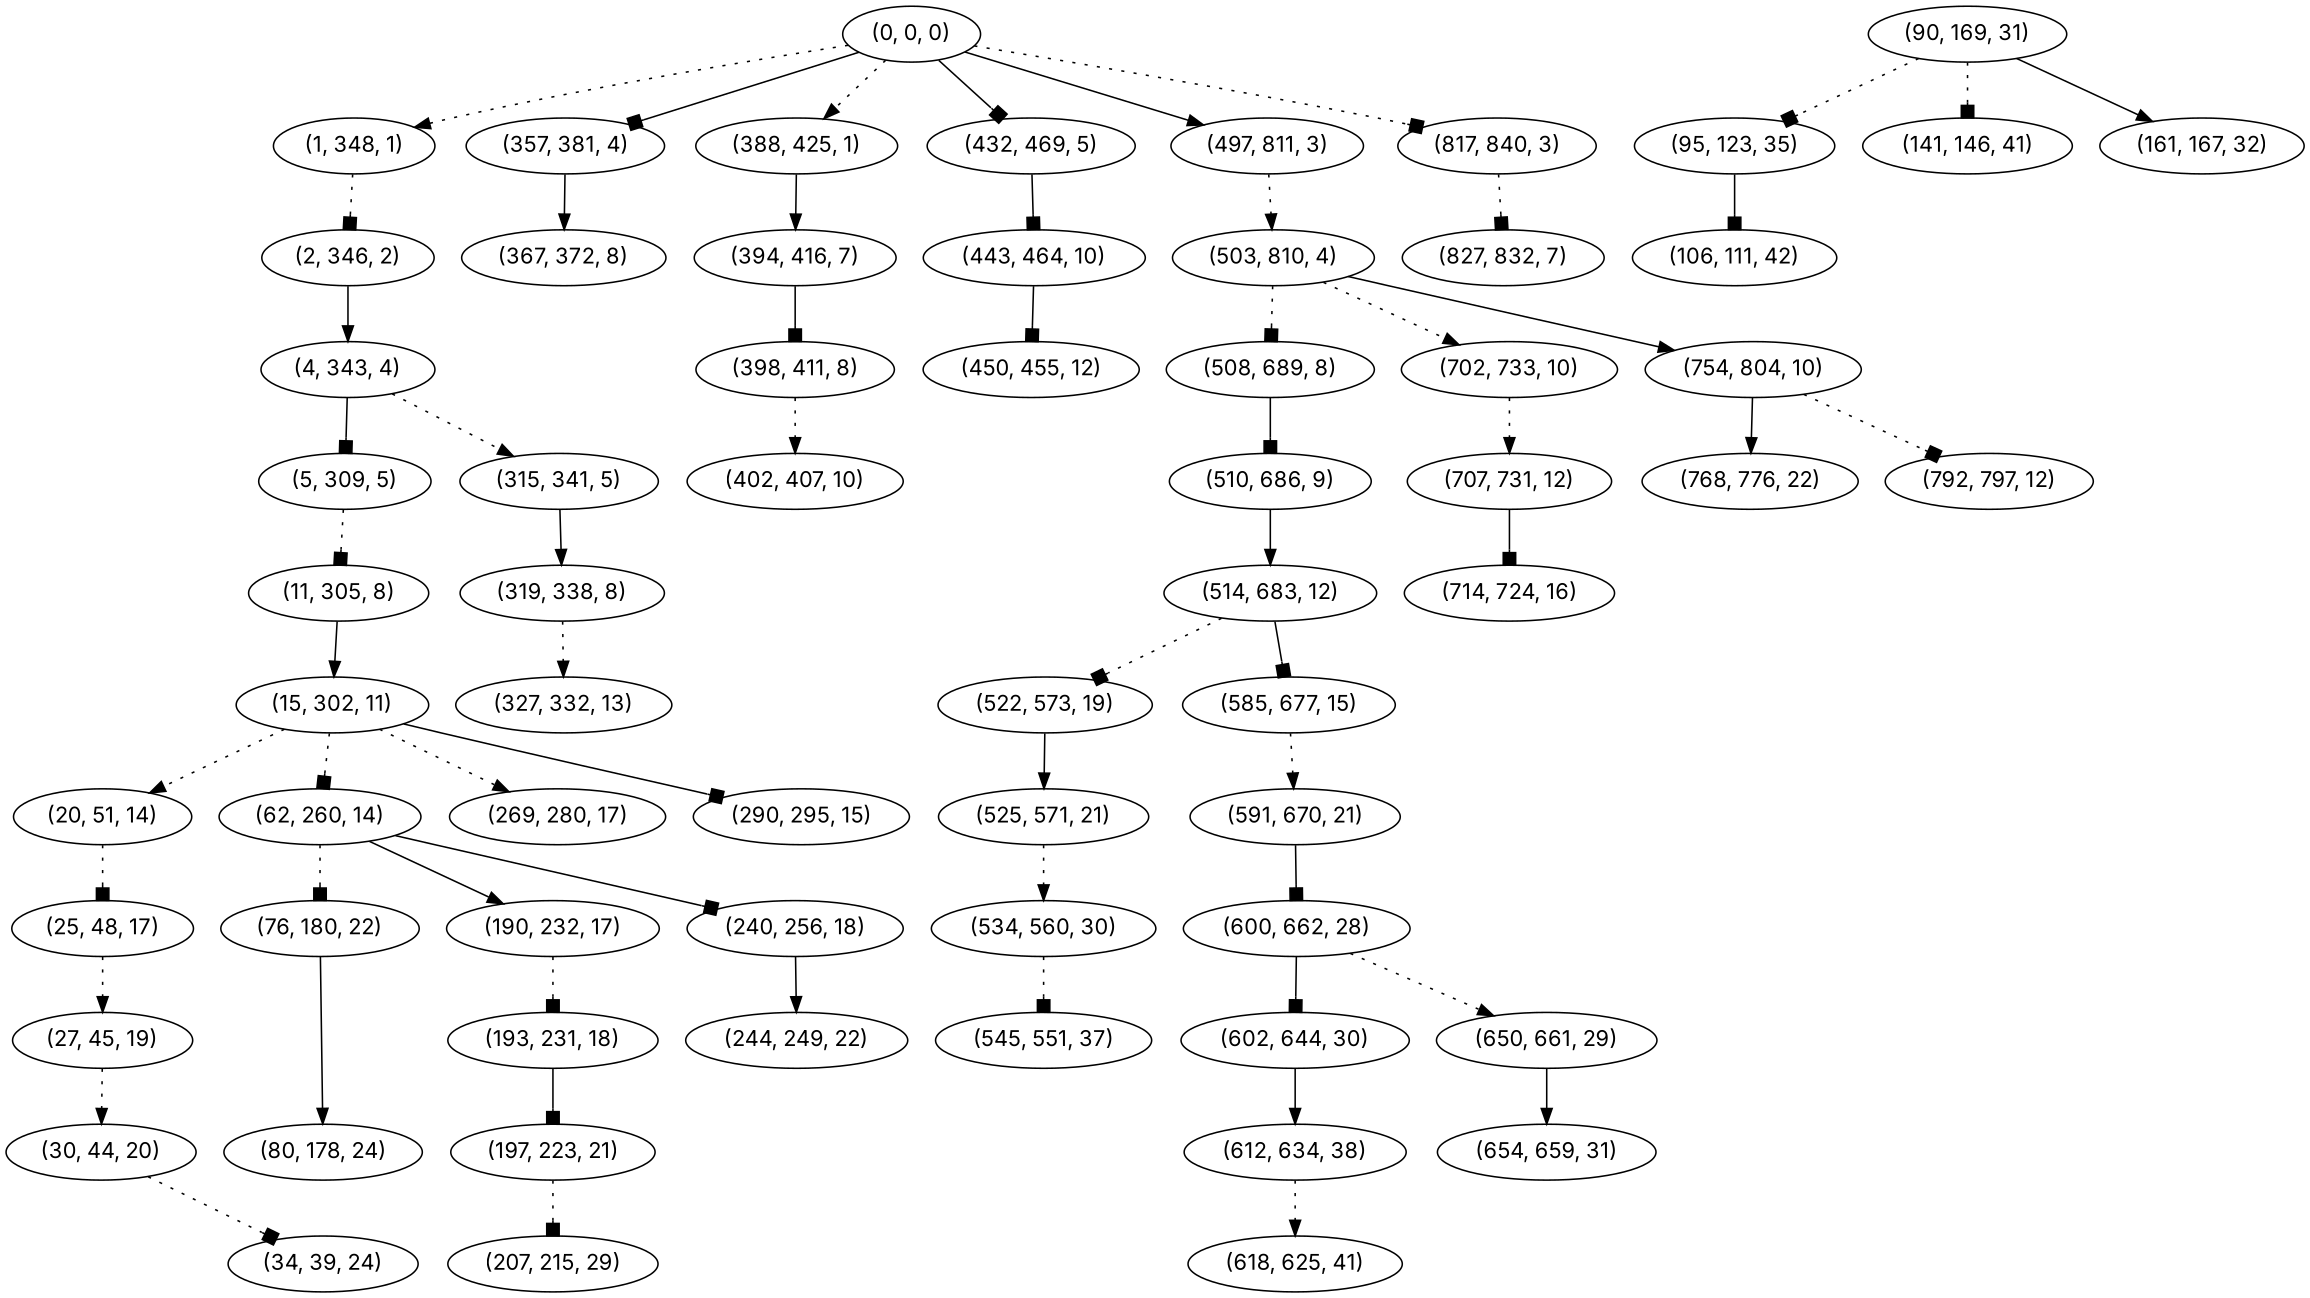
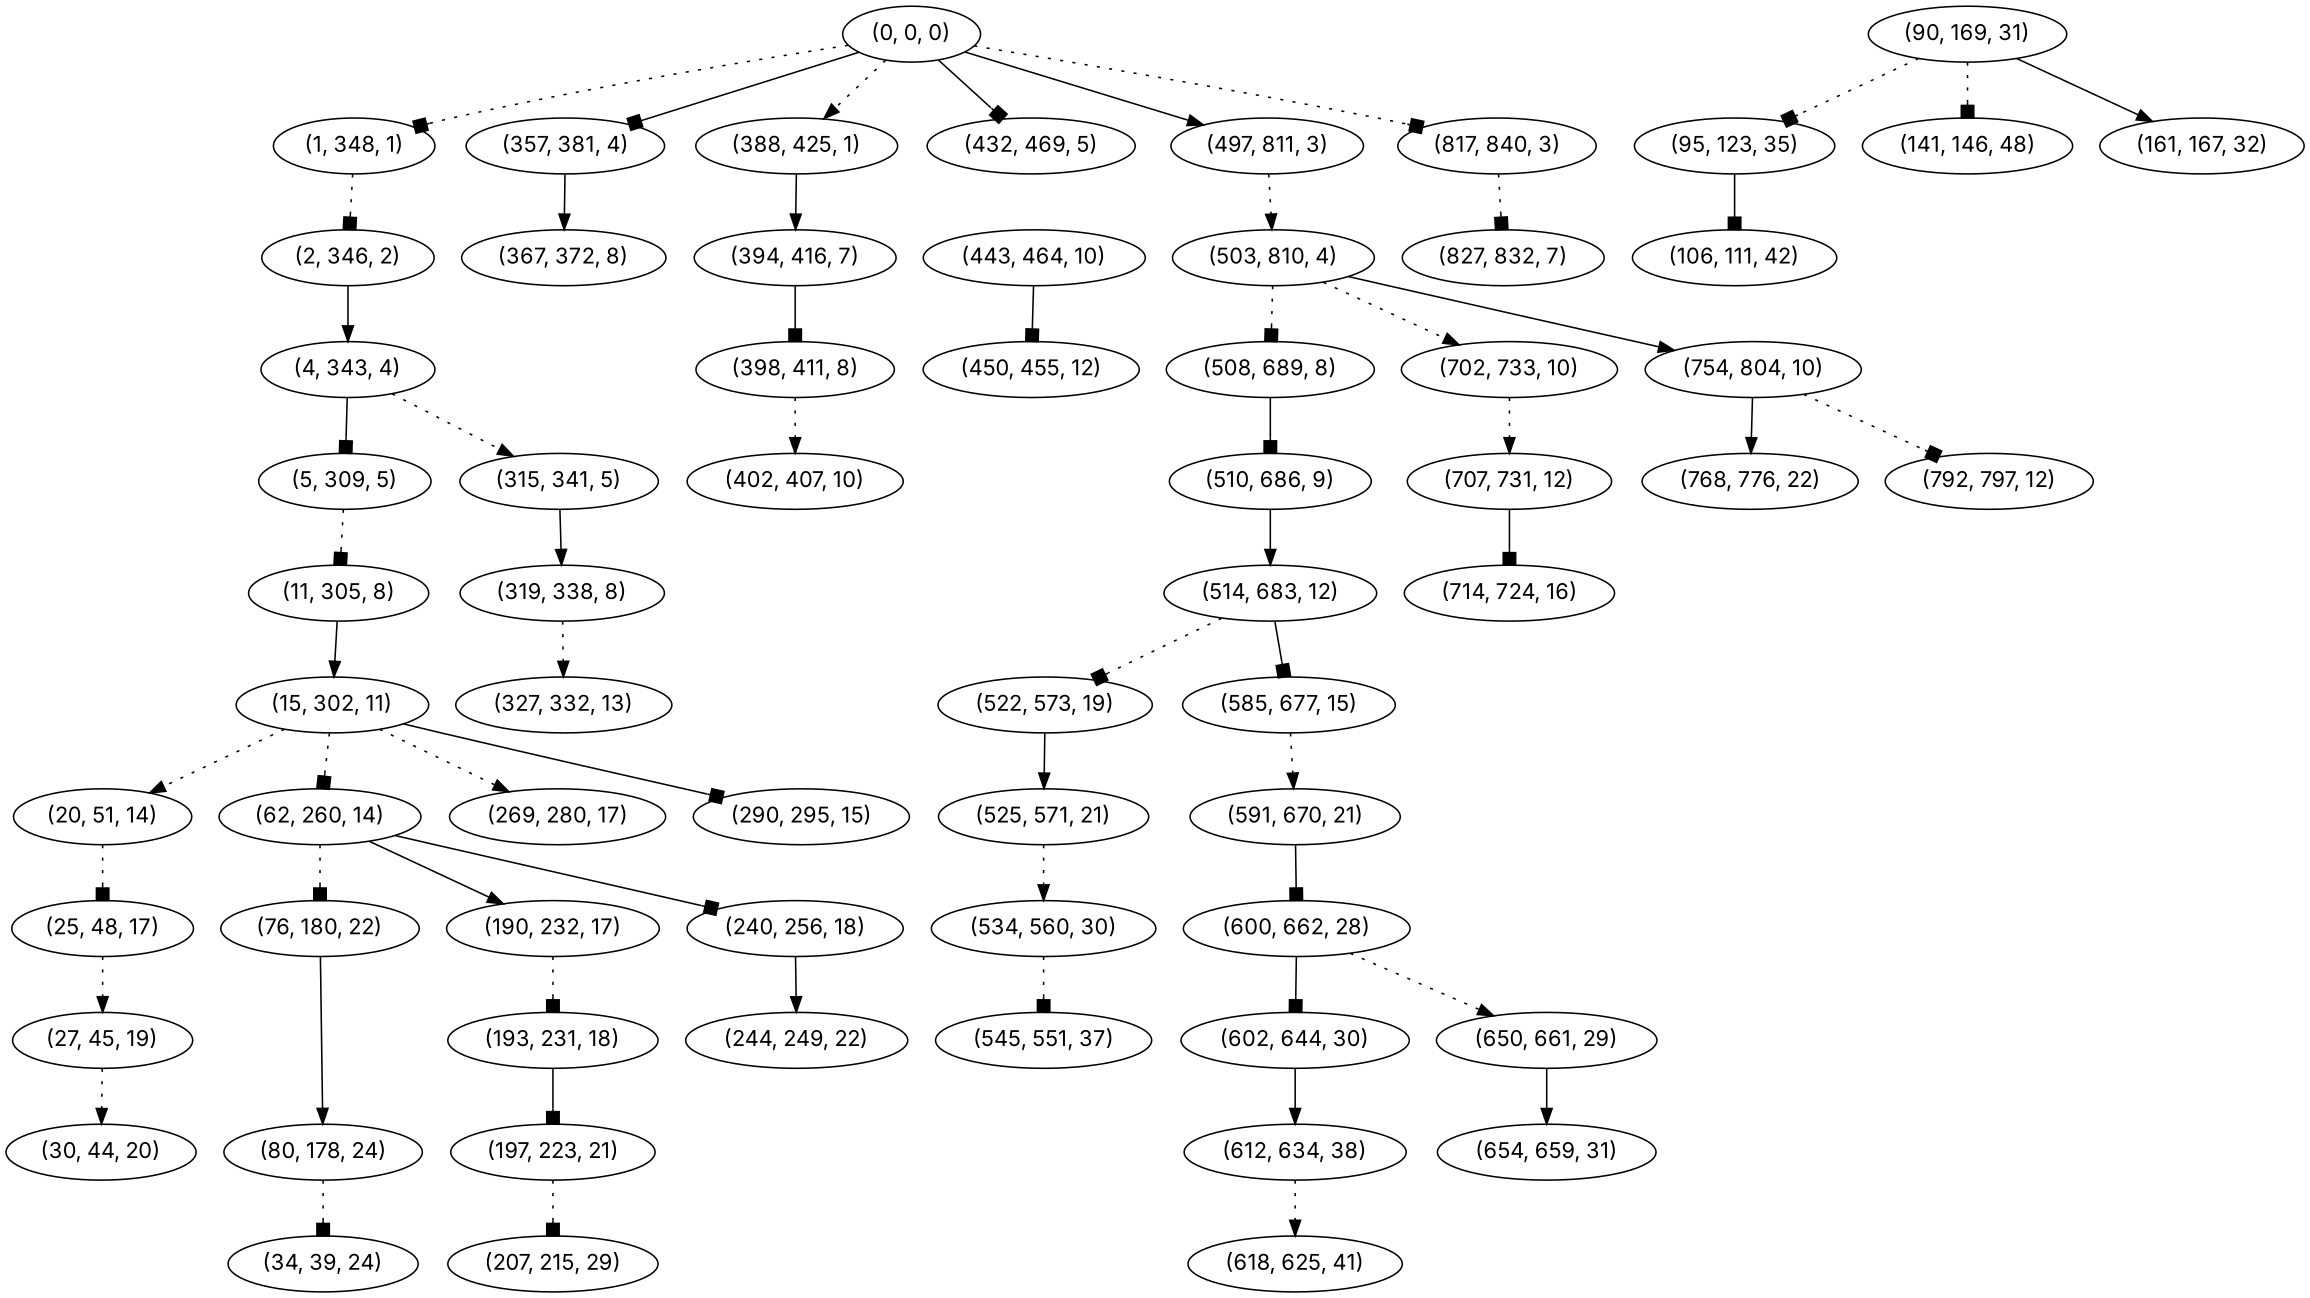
edge "(0, 0, 0)" -> "(1, 348, 1)": arrowhead normal -> box
node "(141, 146, 41)": label "(141, 146, 41)" -> "(141, 146, 48)"
edge "(432, 469, 5)" -> "(443, 464, 10)": removed
edge "(30, 44, 20)" -> "(34, 39, 24)": now "(80, 178, 24)" -> "(34, 39, 24)"
